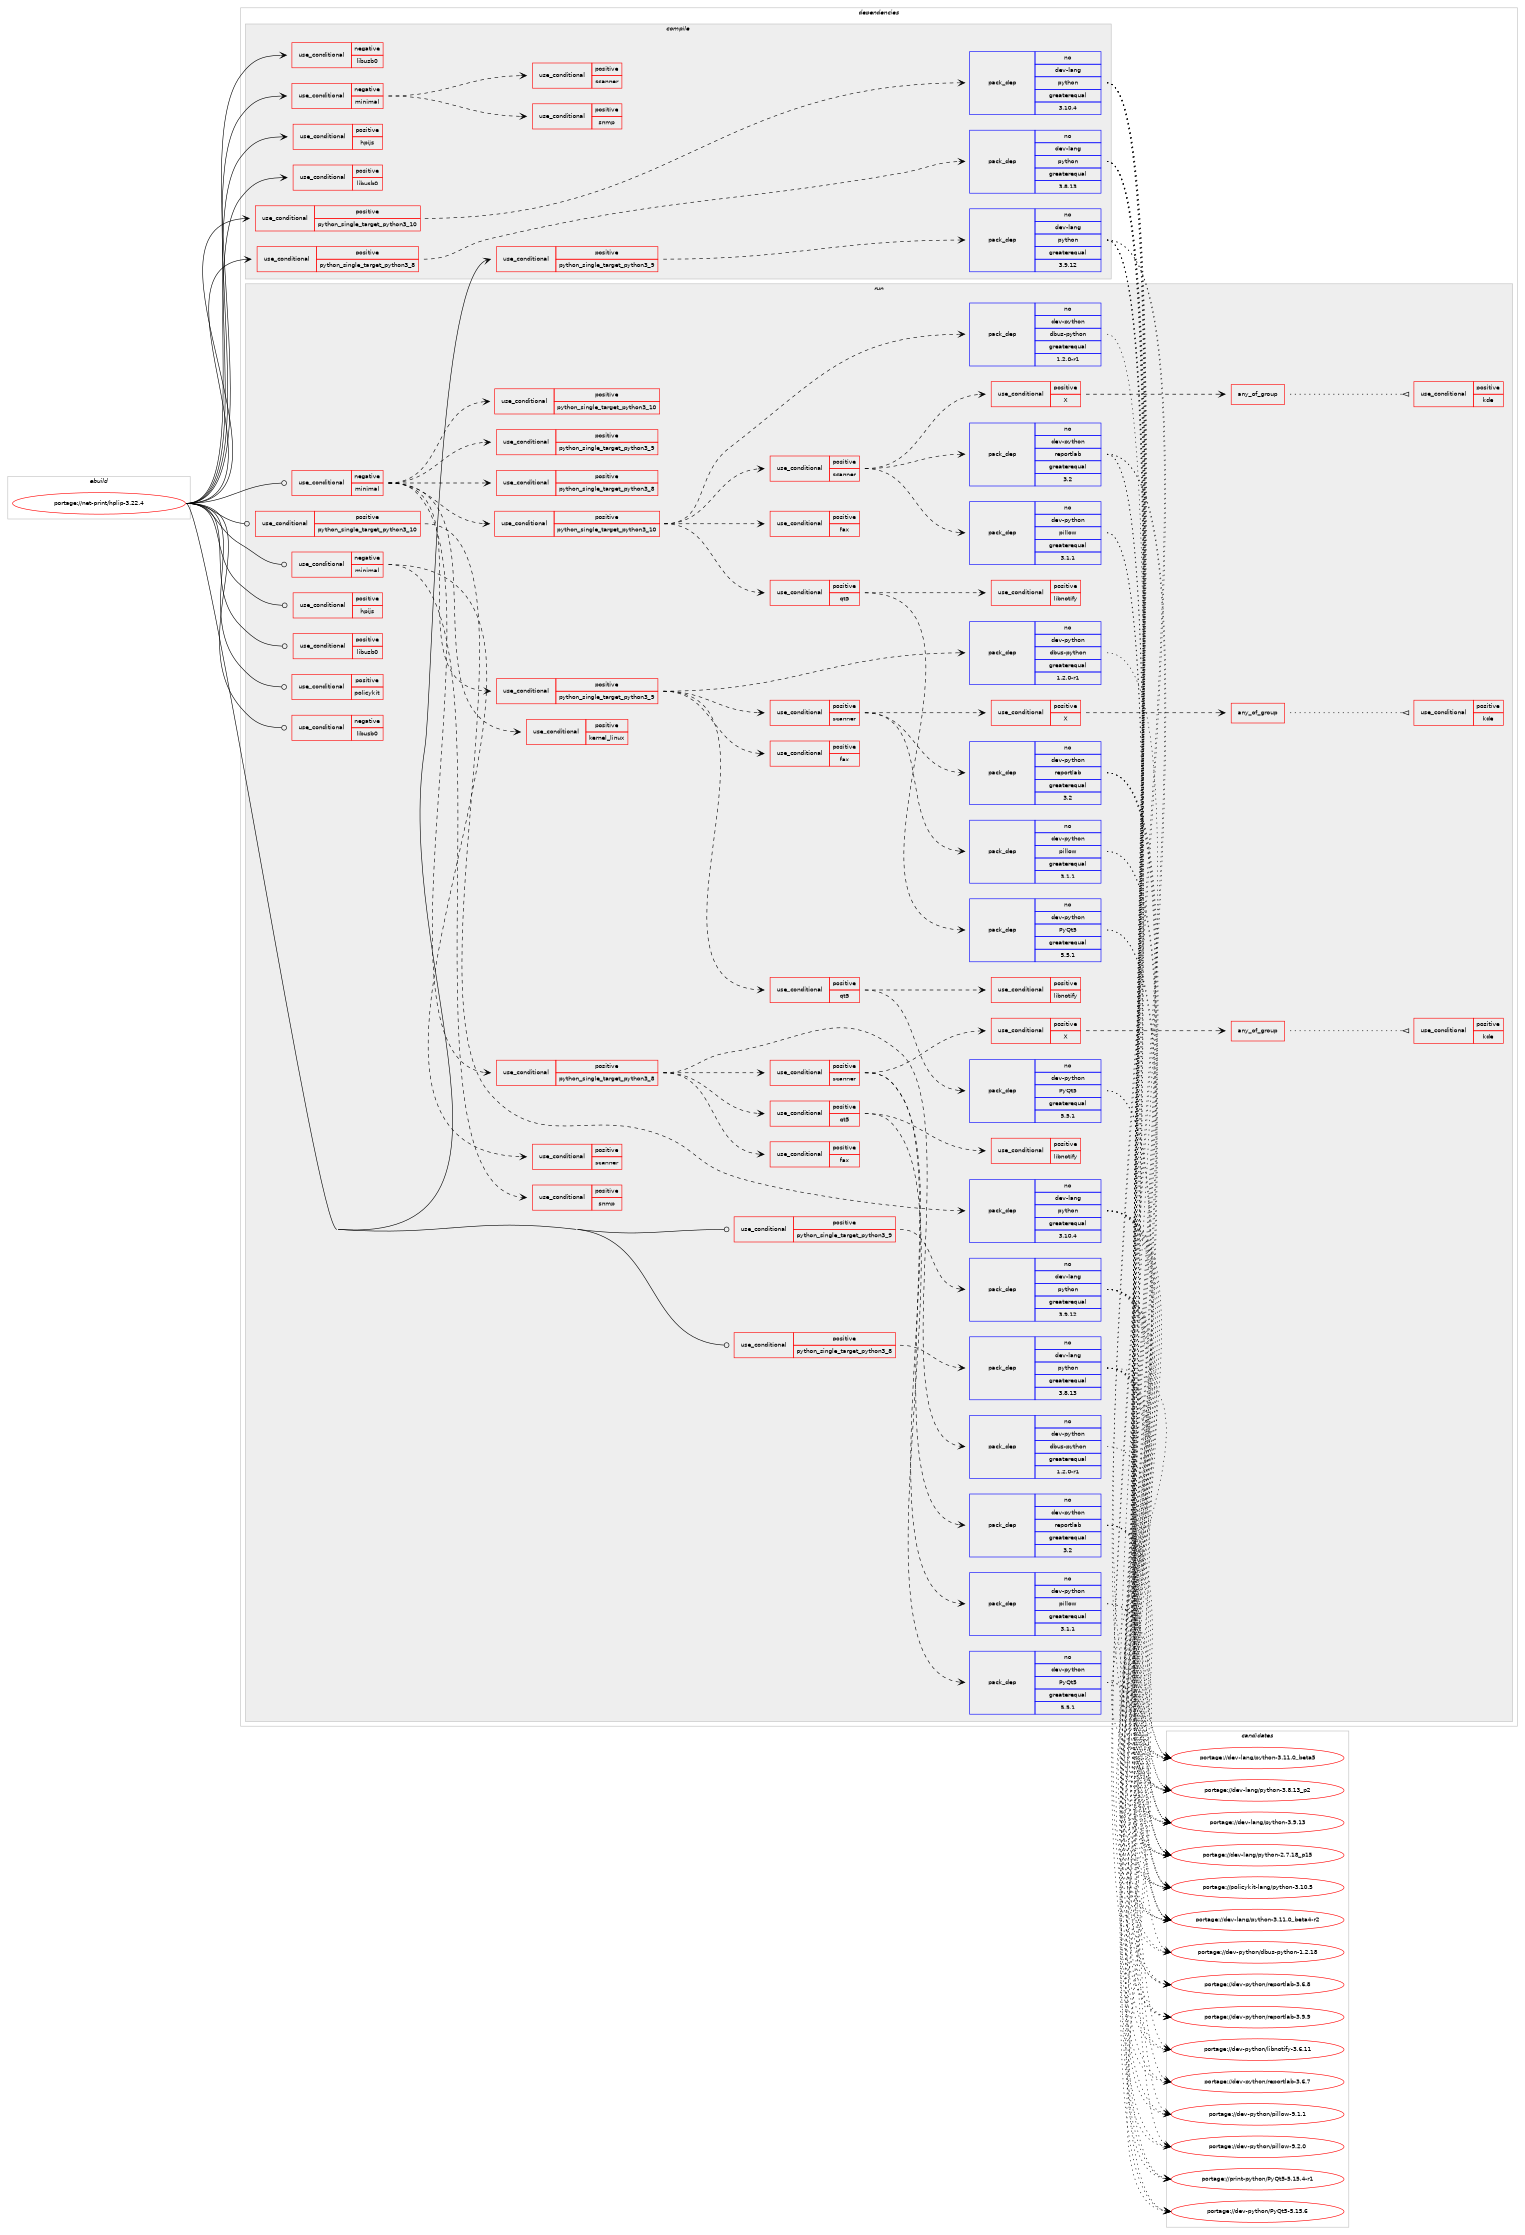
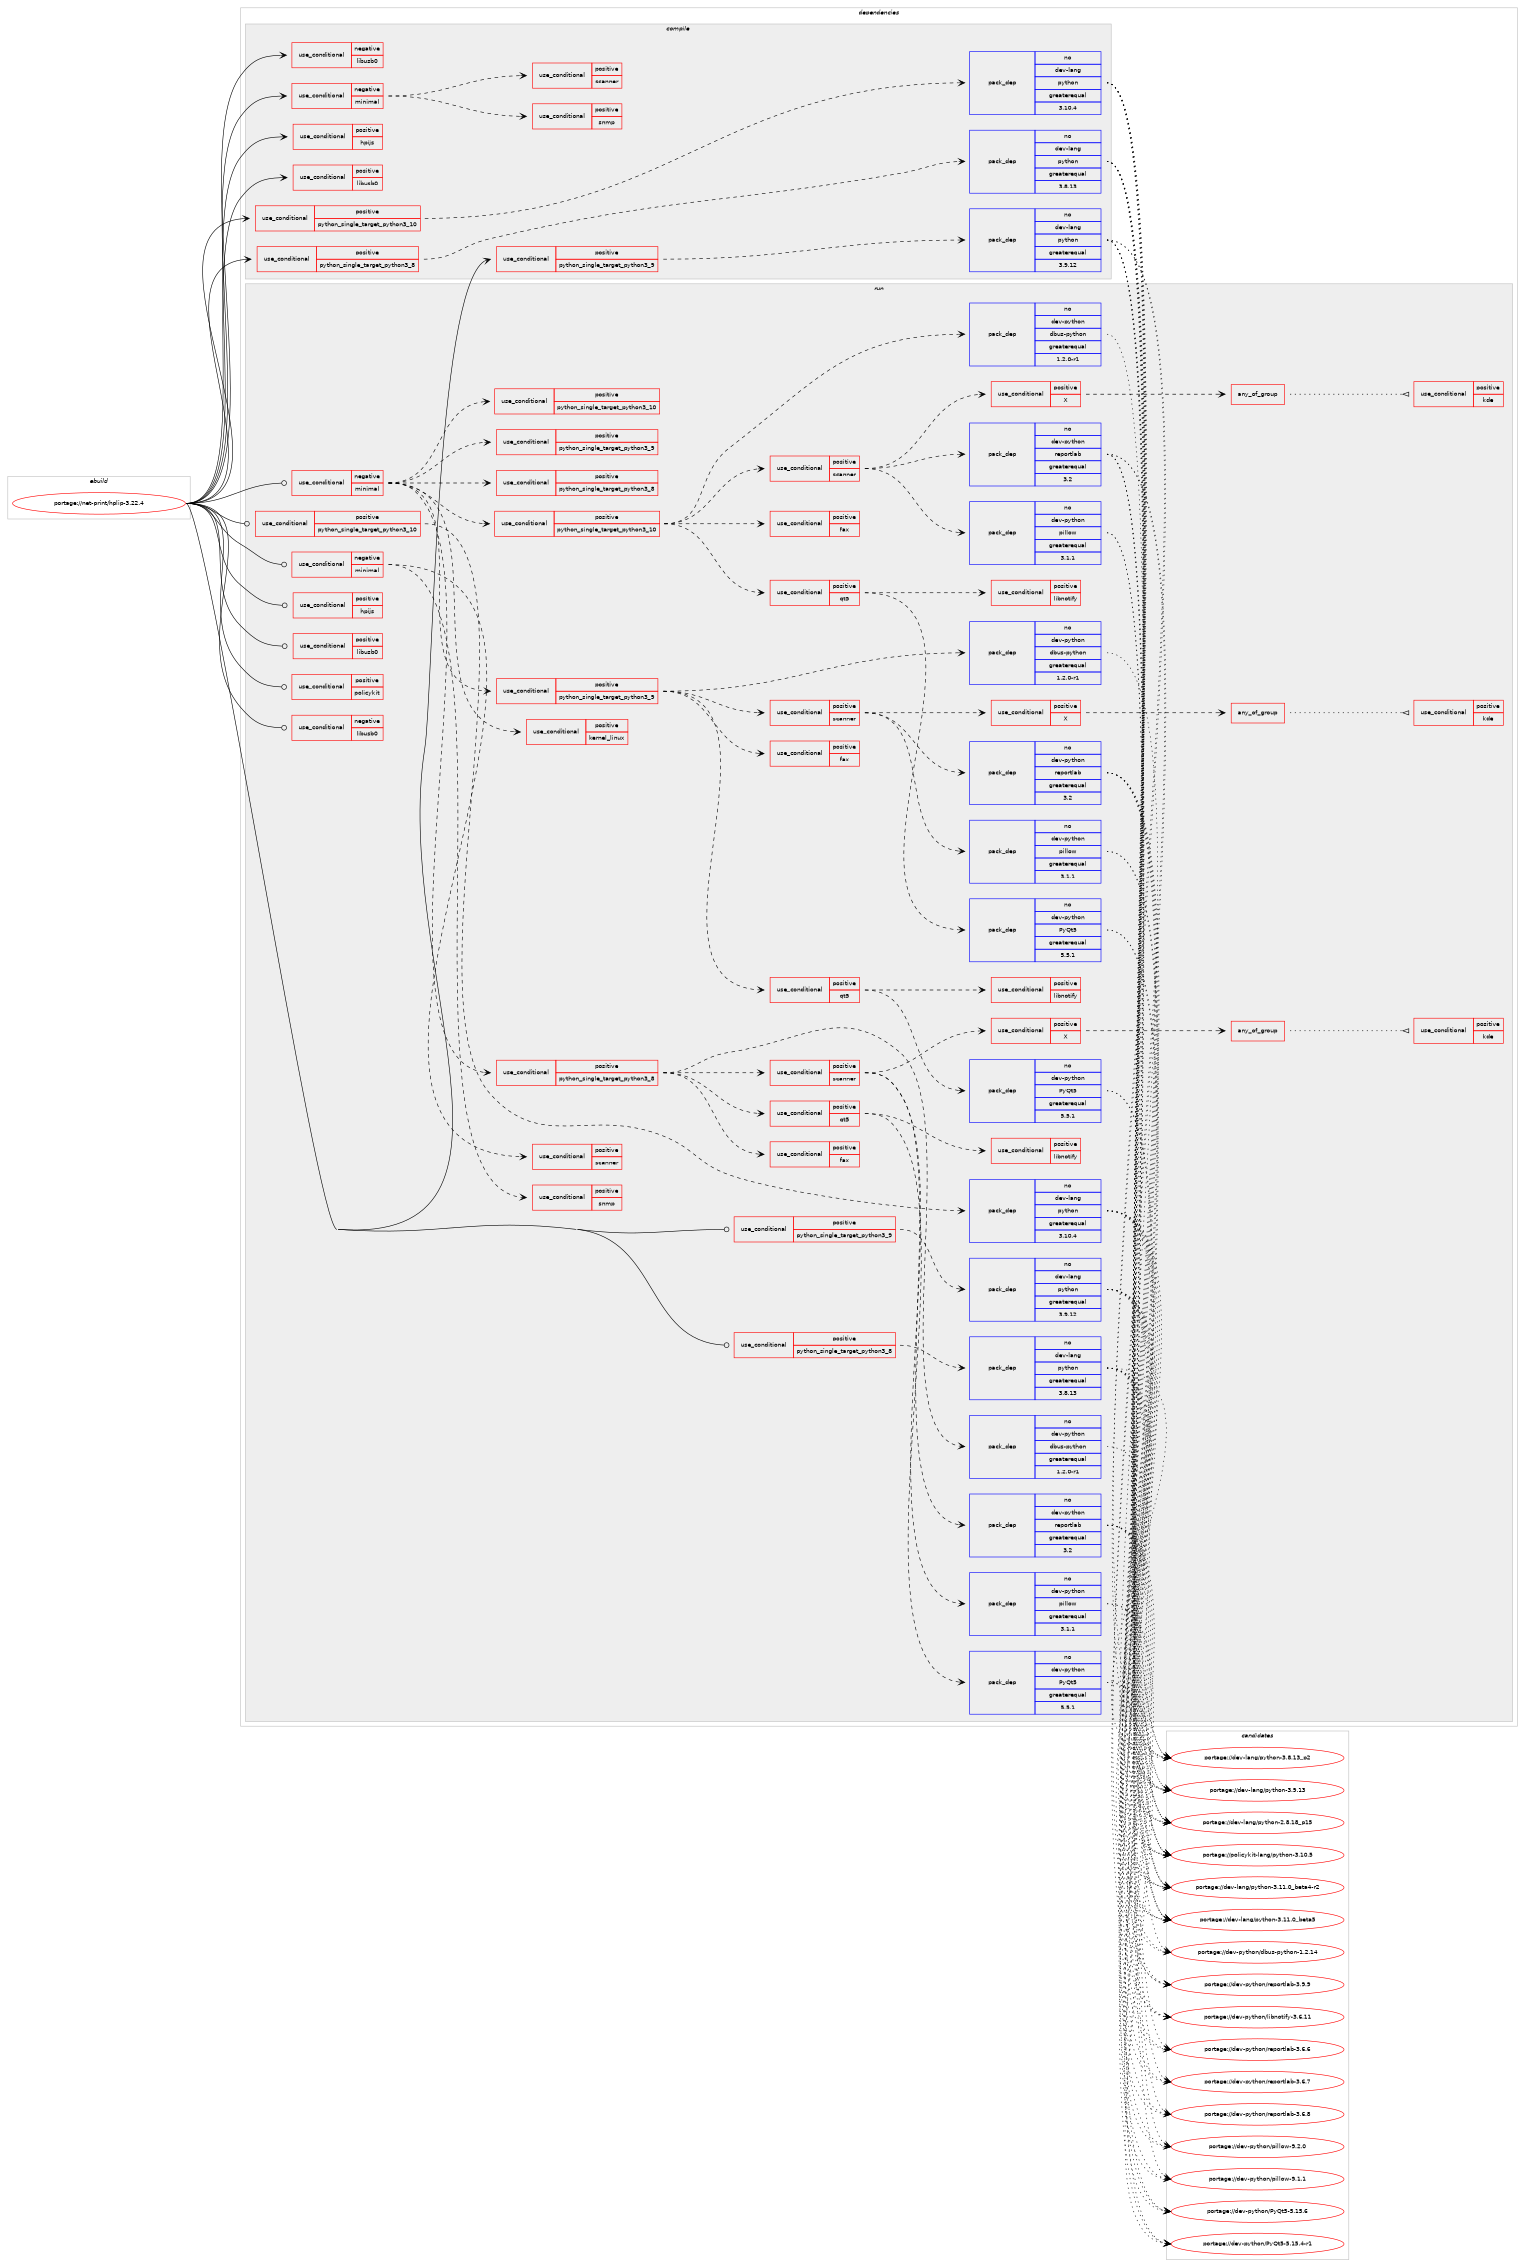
node "portage://dev-lang/python-2.7.18_p15": label "portage://dev-lang/python-2.7.18_p15" -> "portage://dev-lang/python-2.8.18_p15"
node "portage://dev-python/dbus-python-1.2.18": label "portage://dev-python/dbus-python-1.2.18" -> "portage://dev-python/dbus-python-1.2.14"
node "portage://dev-python/reportlab-3.6.6": added
node "portage://print-python/PyQt5-5.15.4-r1": label "portage://print-python/PyQt5-5.15.4-r1" -> "portage://dev-python/PyQt5-5.15.4-r1"
